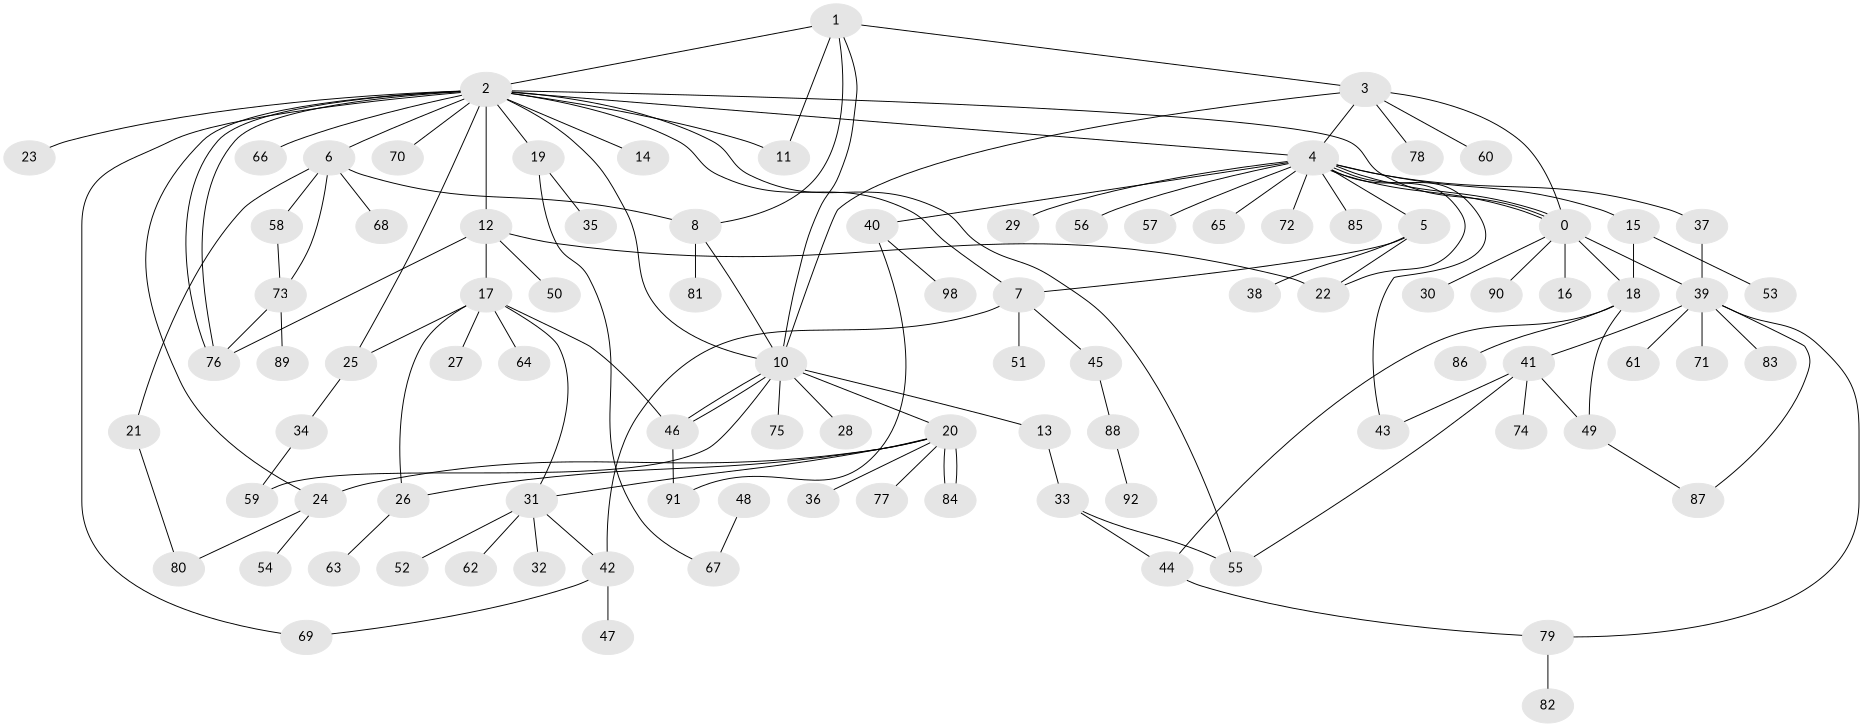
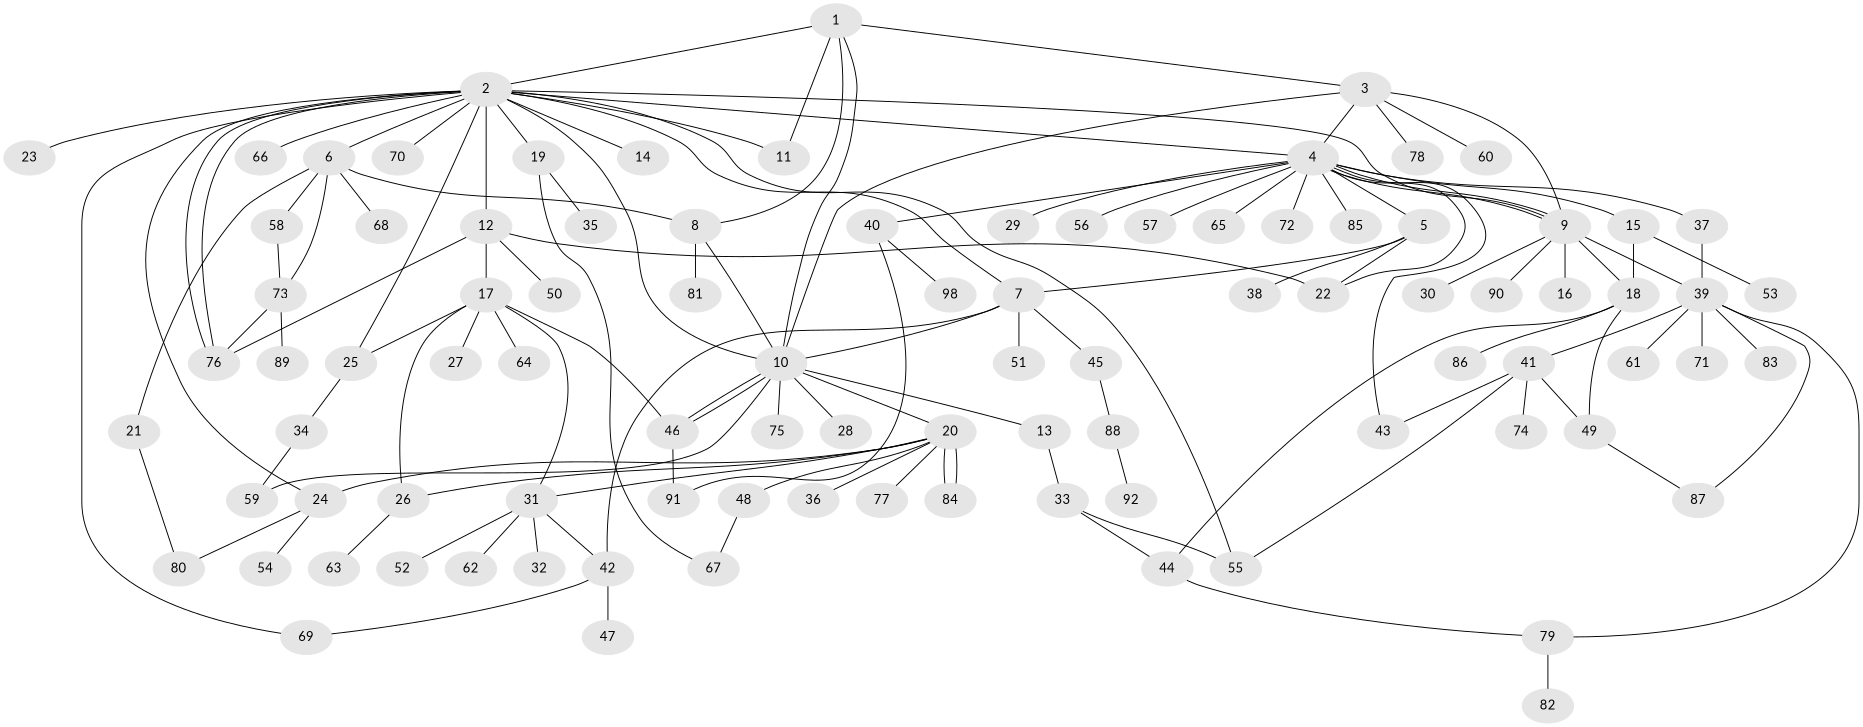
node "0": label "0" -> "9"
edge "7" -- "10": added
edge "20" -- "48": added
